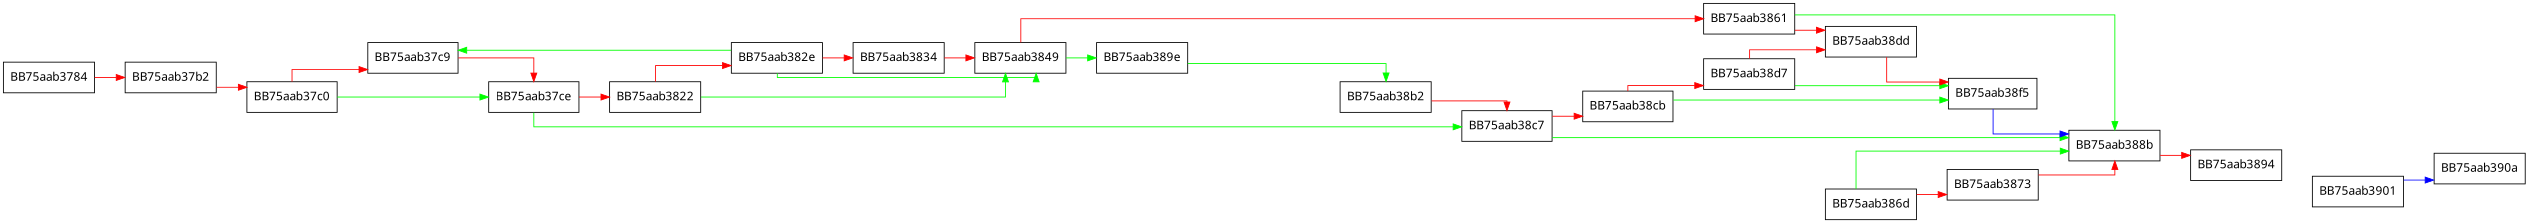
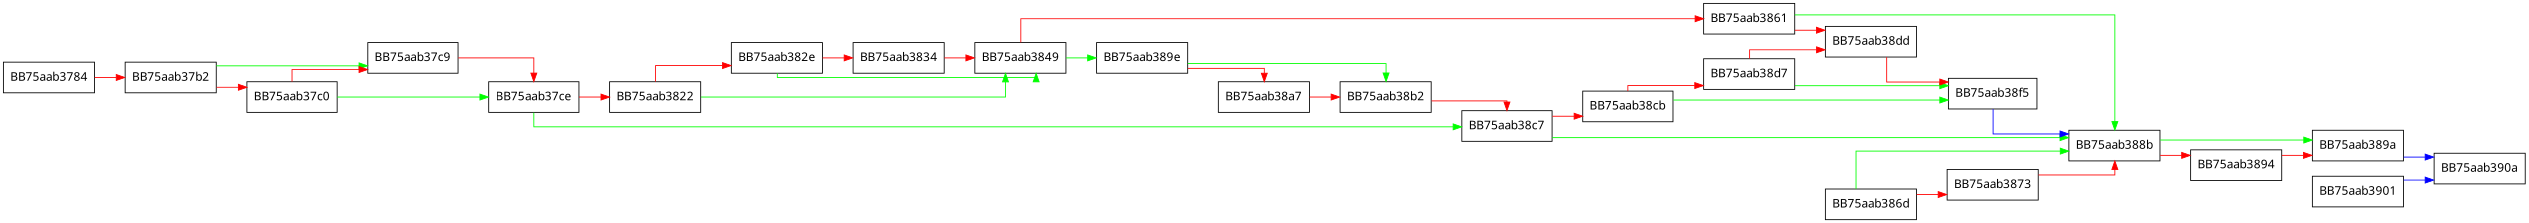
edge "BB75aab382e" -> "BB75aab37c9": now "BB75aab37b2" -> "BB75aab37c9"
node "BB75aab38a7": added
node "BB75aab389a": added
